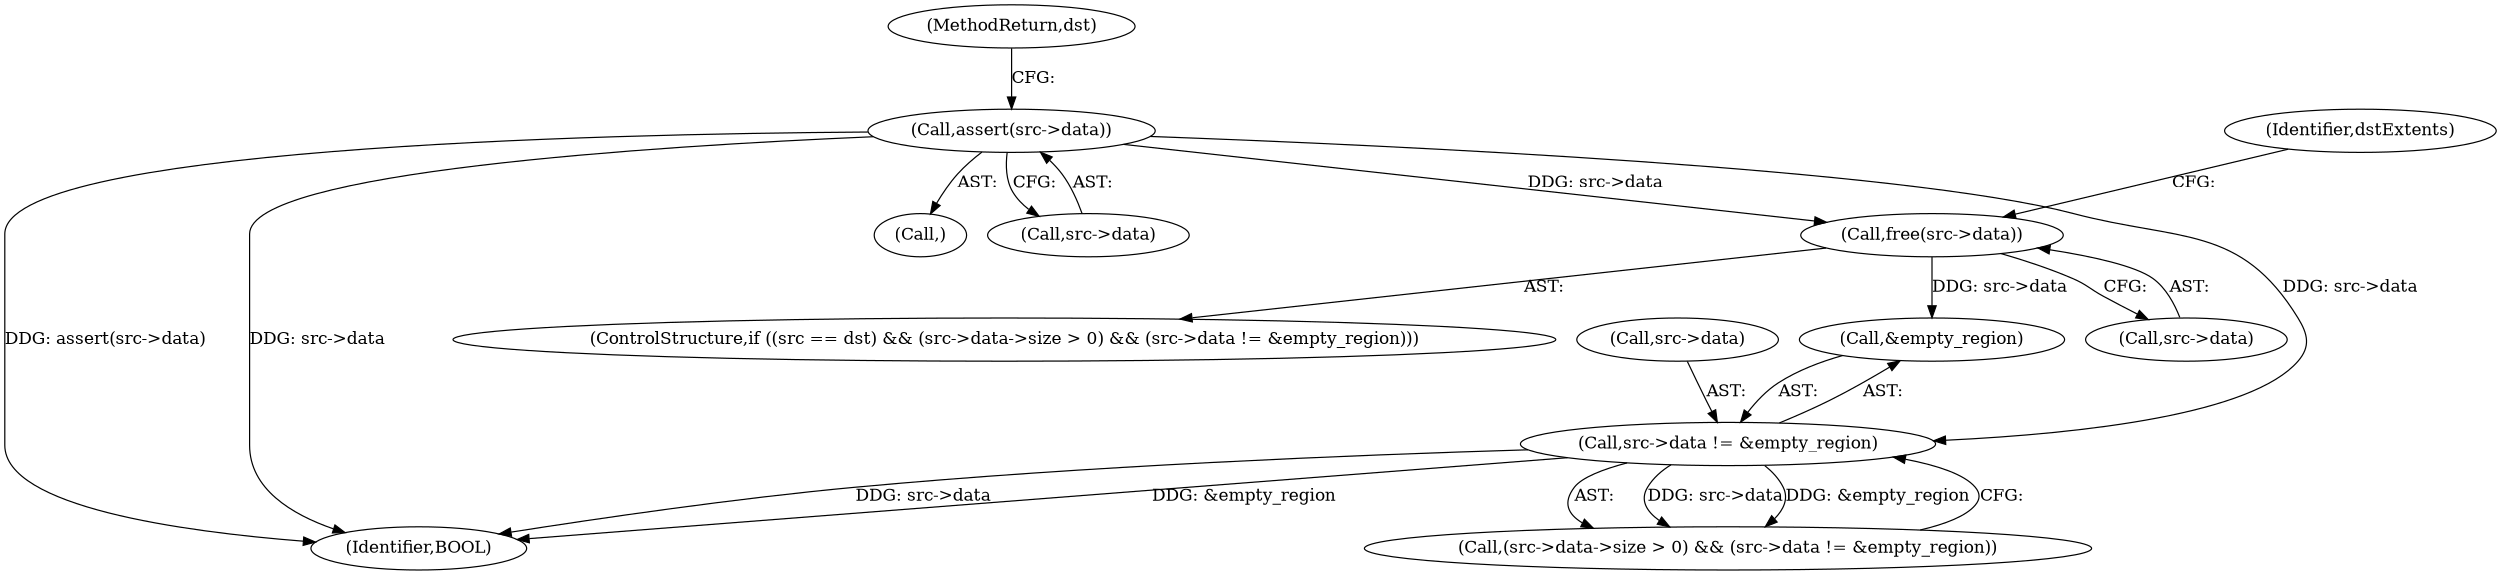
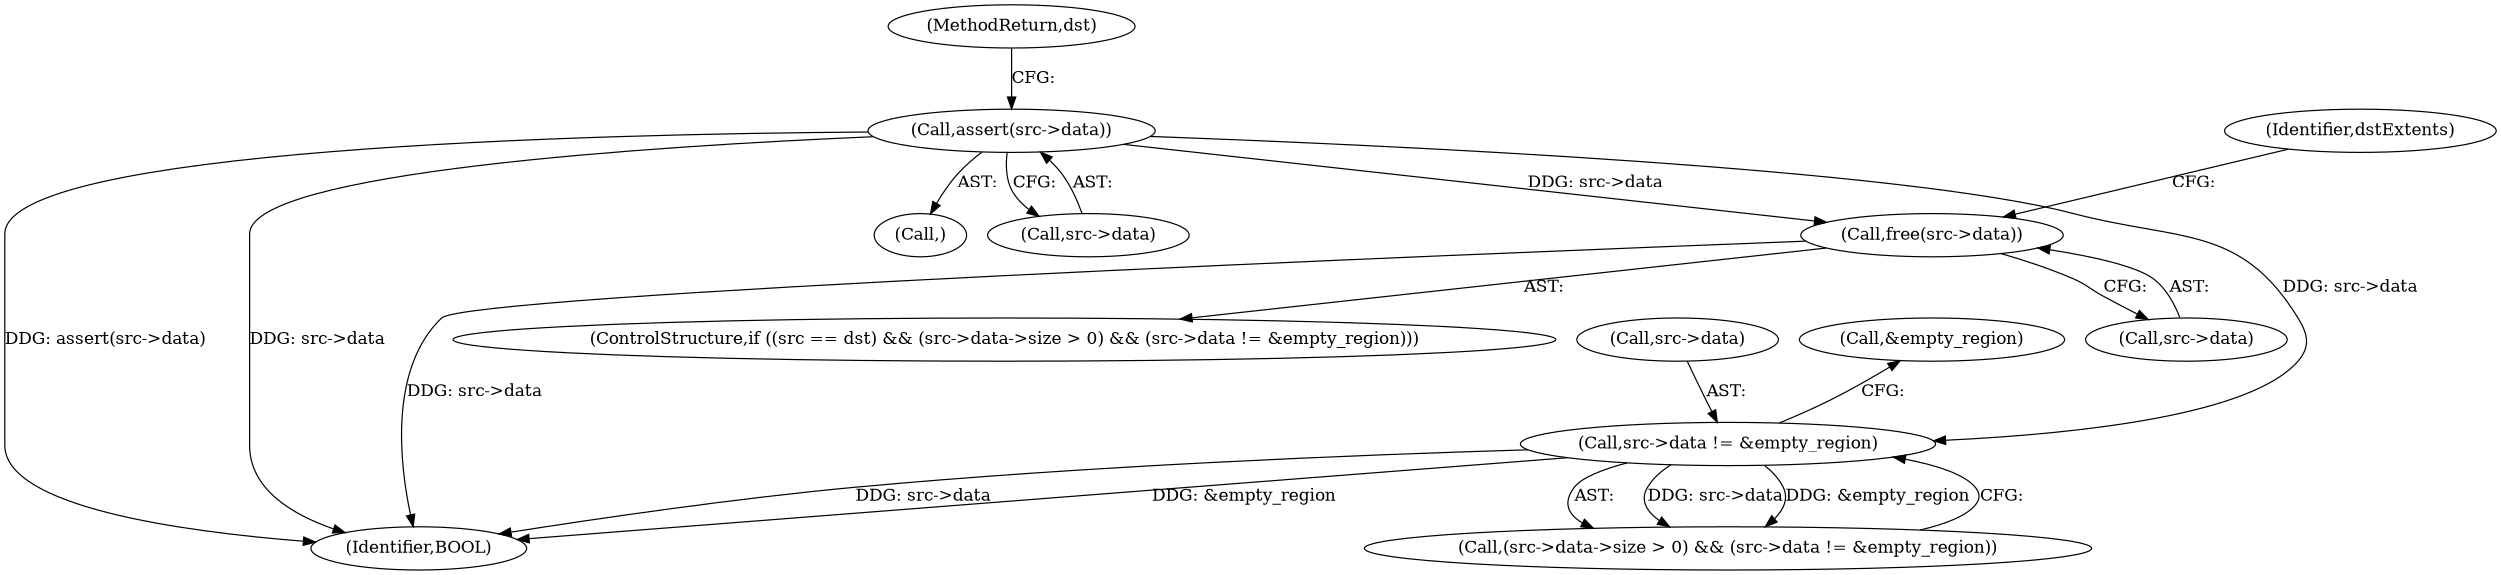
edge "(Call,free(src->data))" -> "(Call,&empty_region)": now "(Call,free(src->data))" -> "(Identifier,BOOL)"
edge "(Call,&empty_region)" -> "(Call,src->data != &empty_region)": removed, label "AST:"
edge "(Call,src->data != &empty_region)" -> "(Call,&empty_region)": label "AST: " -> "CFG: "
